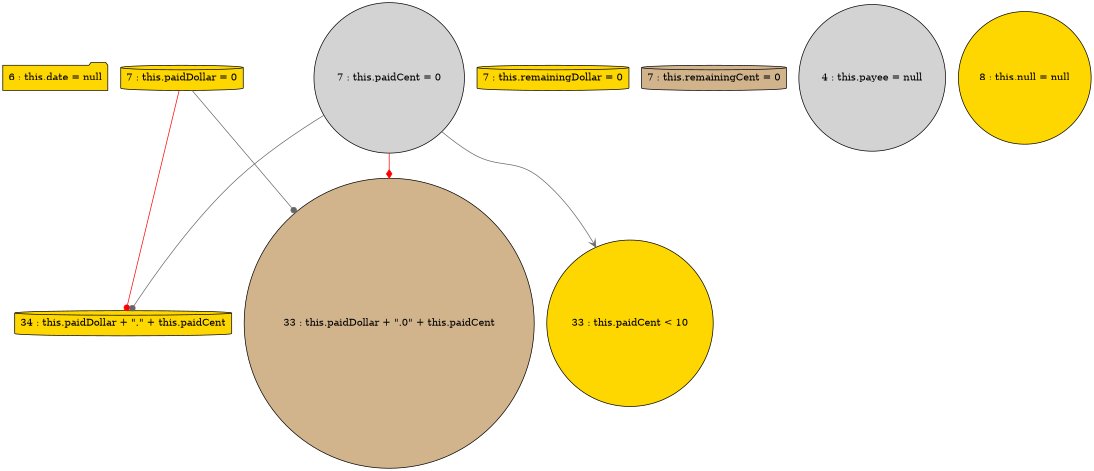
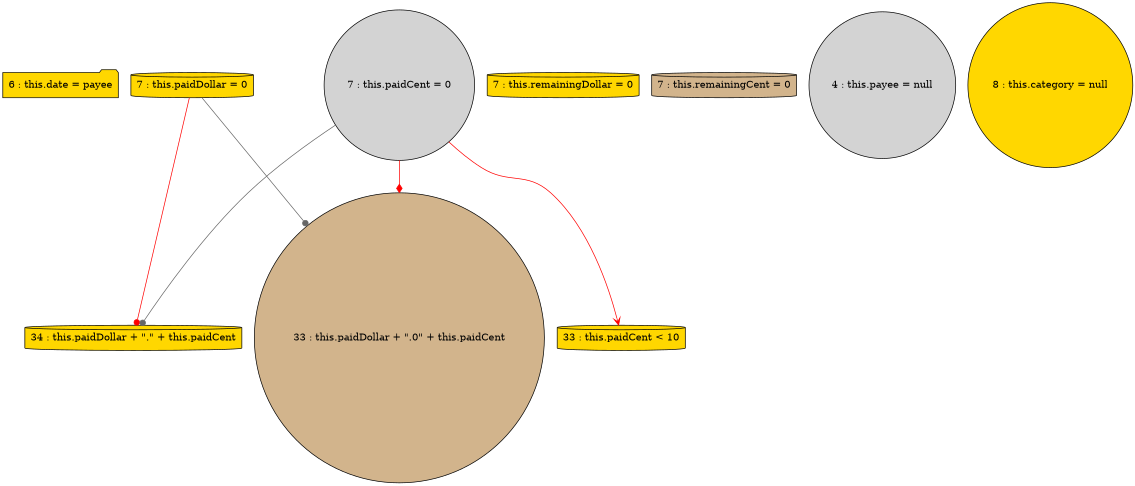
node "6 : this.date = null": label "6 : this.date = null" -> "6 : this.date = payee"
node "8 : this.null = null": label "8 : this.null = null" -> "8 : this.category = null"
edge "7 : this.paidCent = 0" -> "33 : this.paidCent < 10": color gray40 -> red
node "33 : this.paidCent < 10": shape circle -> cylinder
